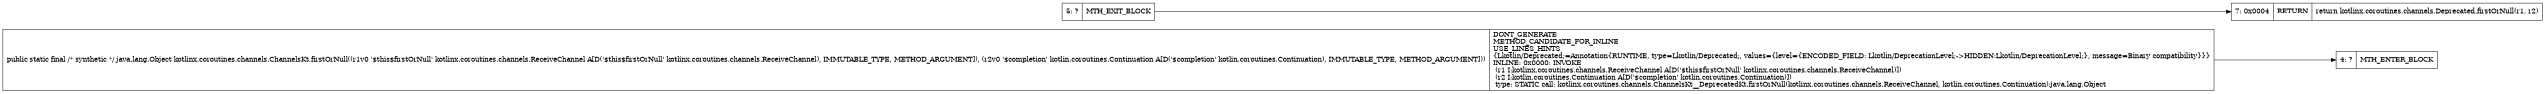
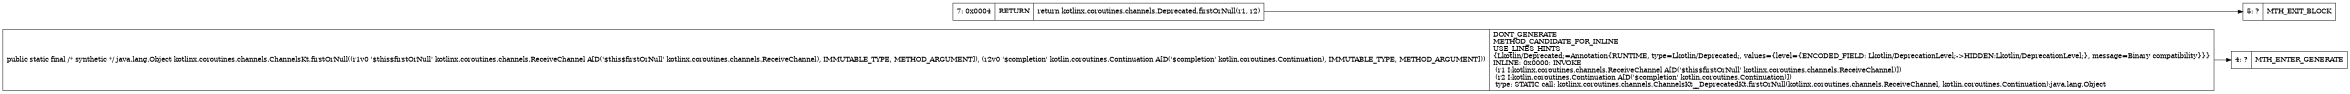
edge "5: ?" -> "7: 0x0004": reversed
node "4: ?": text "MTH_ENTER_BLOCK" -> "MTH_ENTER_GENERATE"
